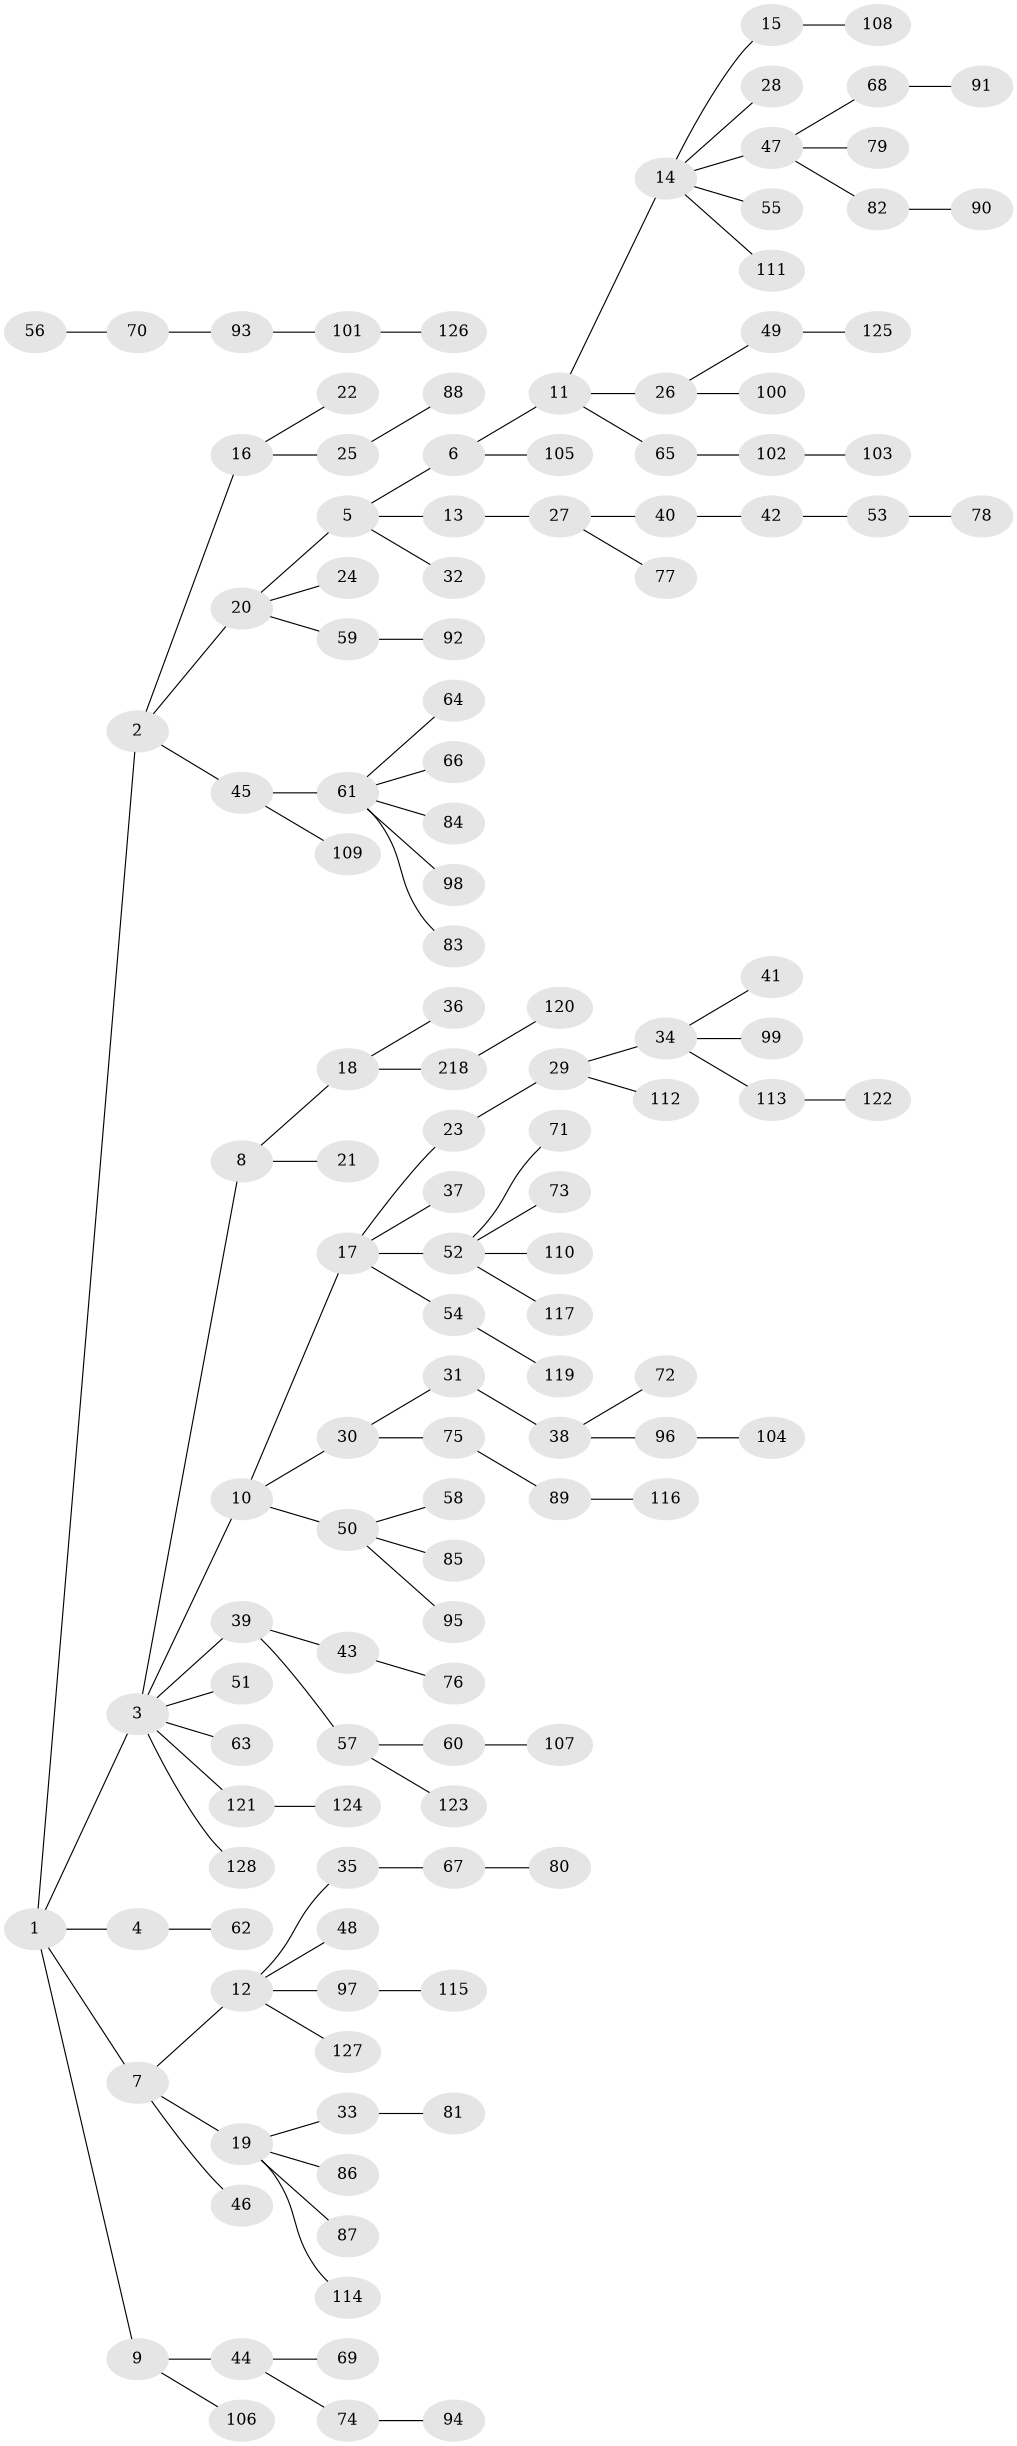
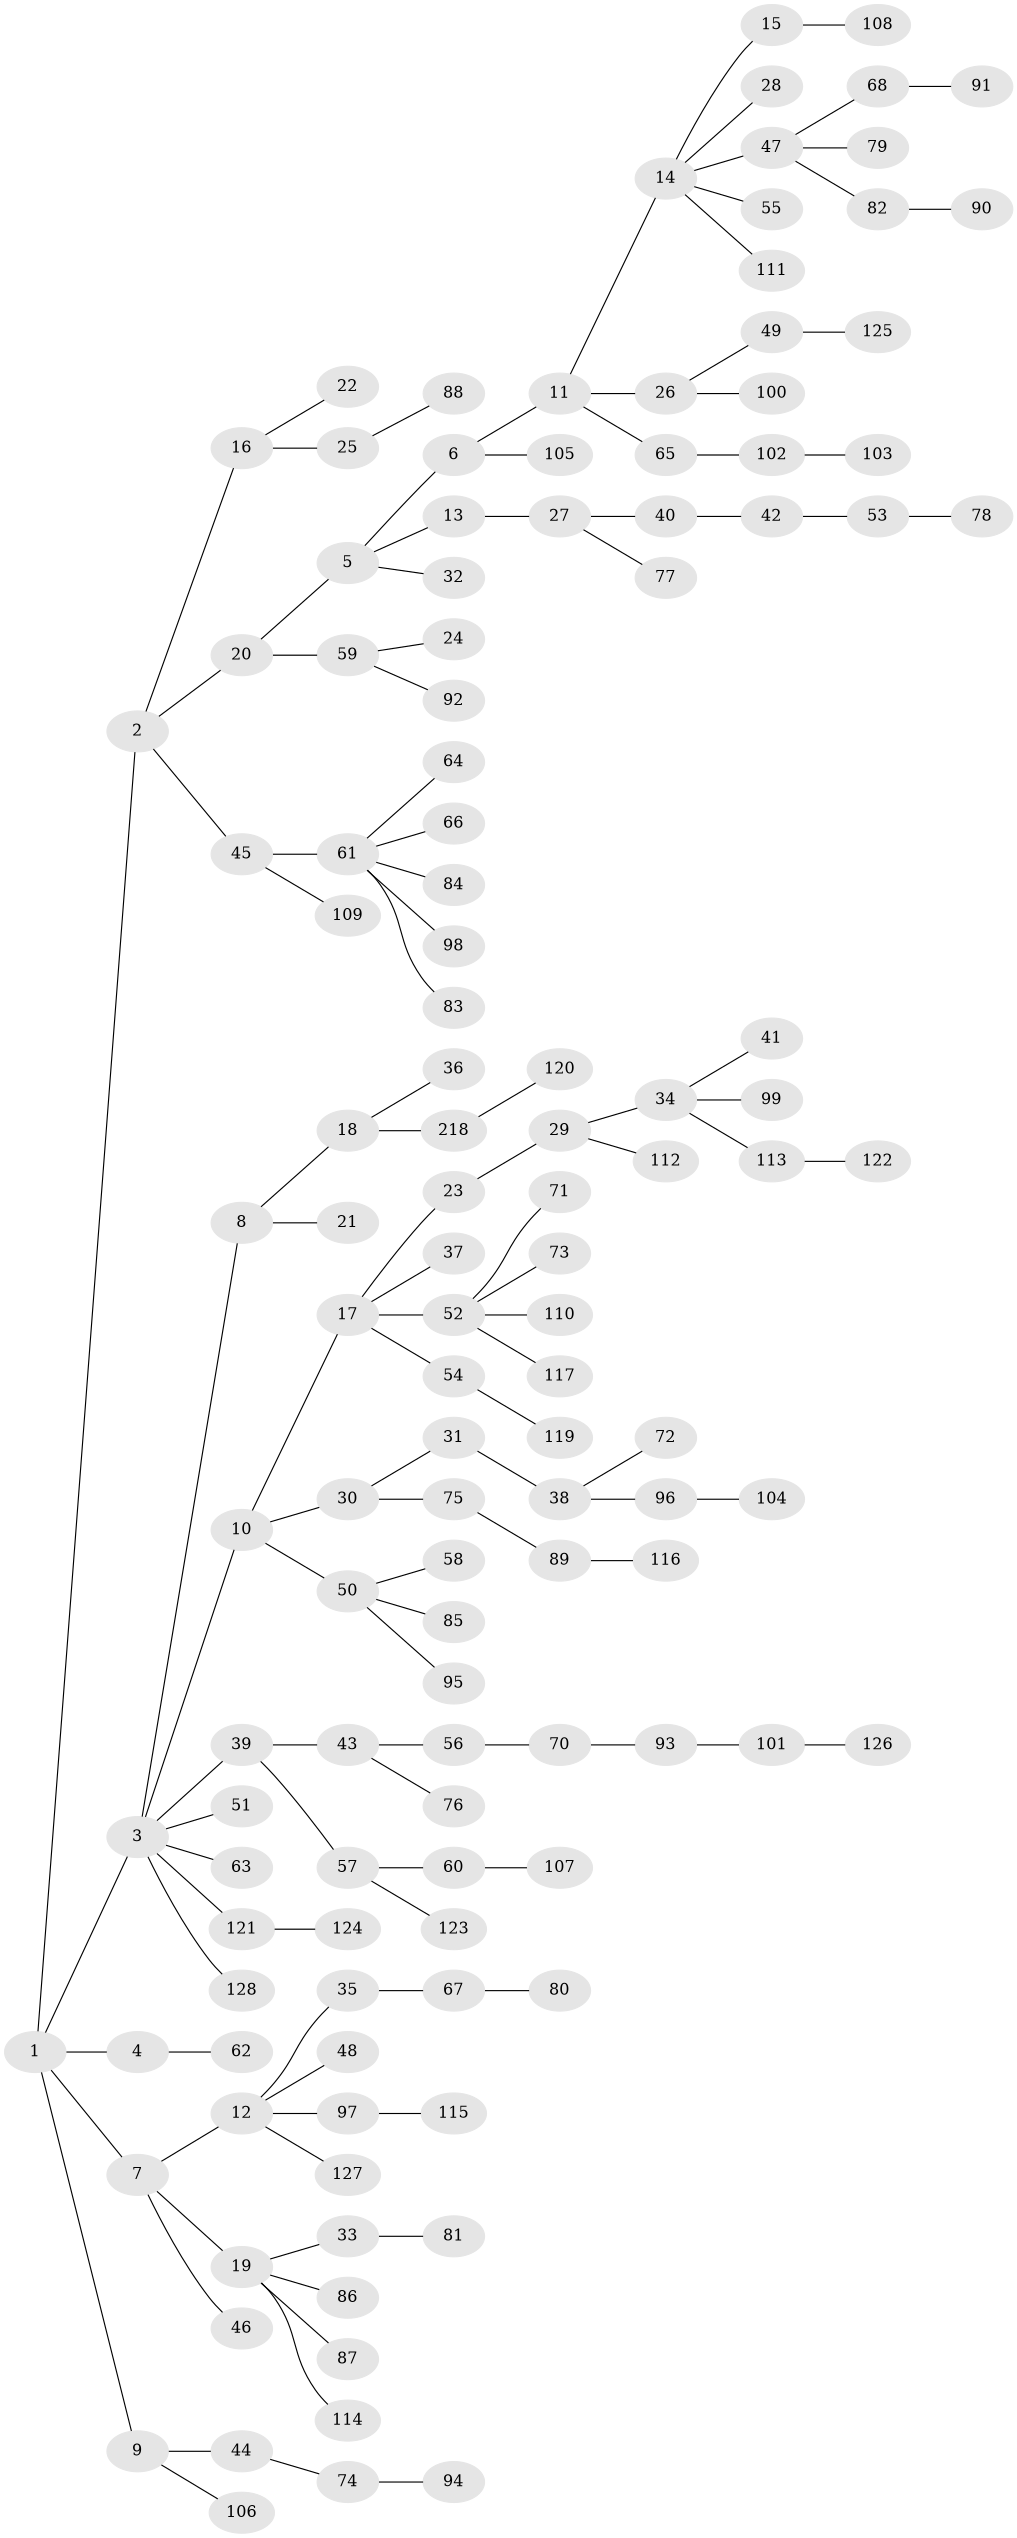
edge "24" -- "20": now "24" -- "59"
edge "43" -- "56": added
node "69": removed
